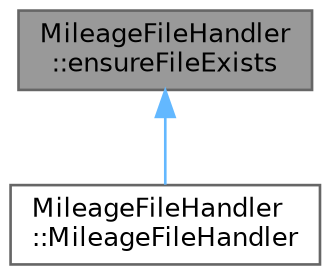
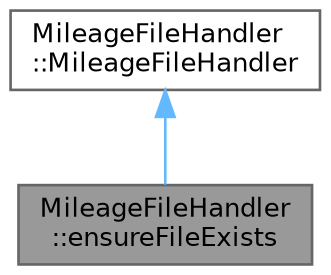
edge "MileageFileHandler ::MileageFileHandler" -> "MileageFileHandler ::ensureFileExists": reversed
